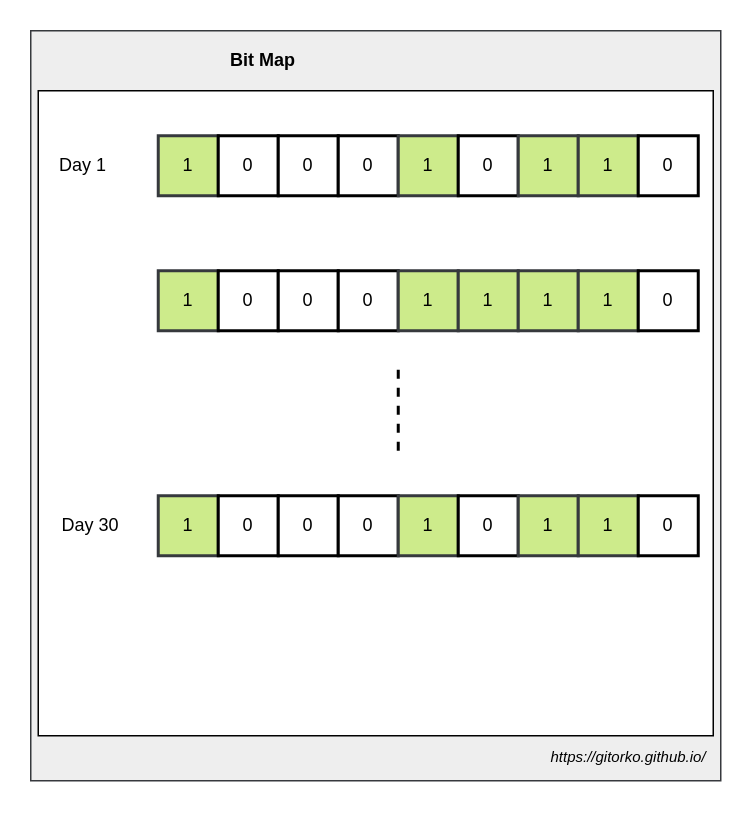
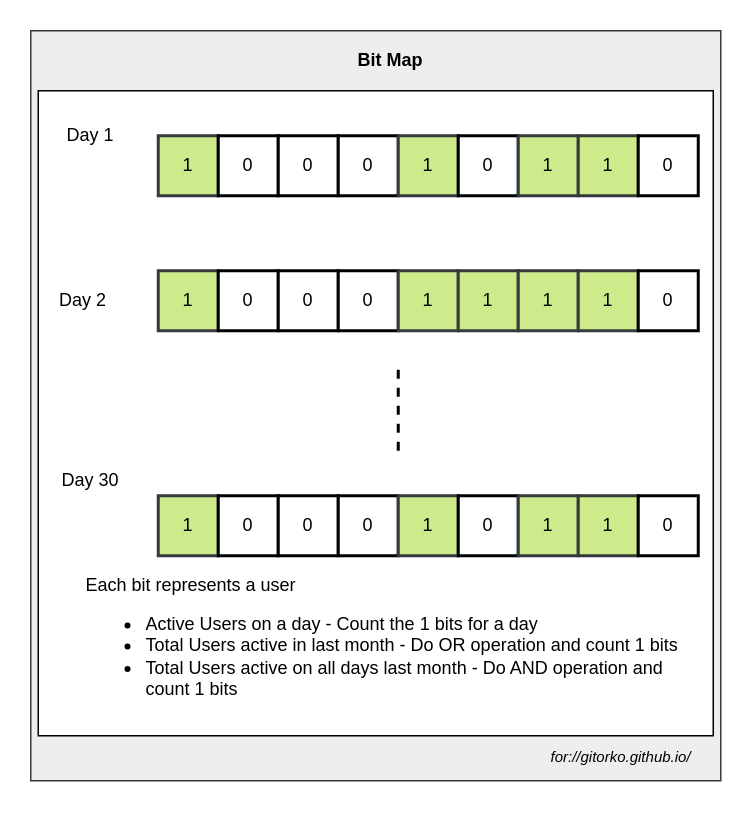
node "Bit Map": moved (263, 61) -> (391, 61)
node "Day 1": moved (83, 166) -> (91, 136)
node "Day 2": added
node "Day 30": moved (91, 526) -> (91, 481)
node "Each bit represents a user Active Users on a day - Count the 1 bits for a day Total Users active in last month - Do OR operation and count 1 bits Total Users active on all days last month - Do AND operation and count 1 bits": added
node "https://gitorko.github.io/": label "https://gitorko.github.io/" -> "for://gitorko.github.io/"
